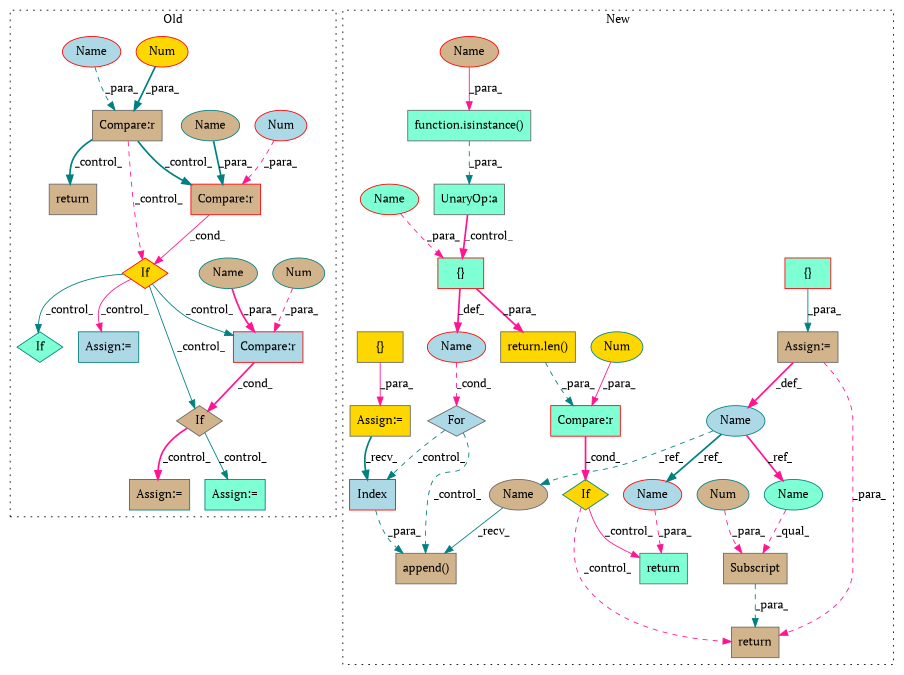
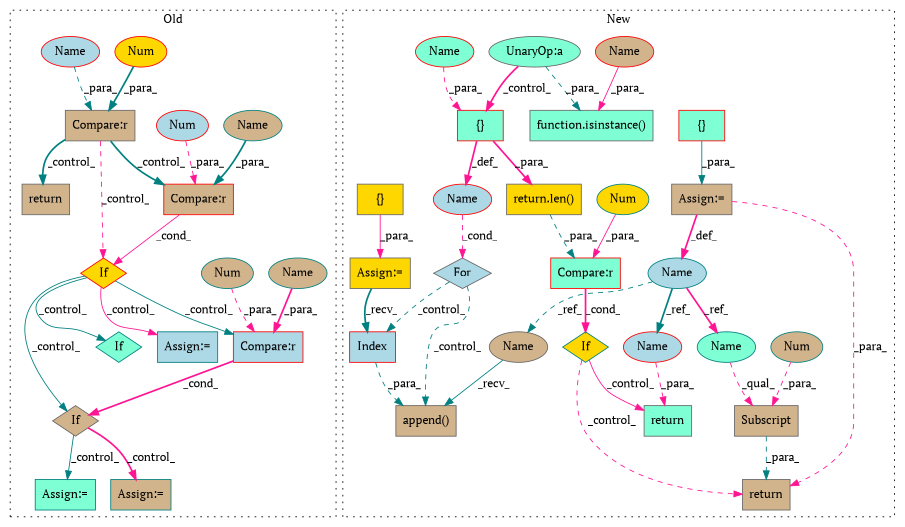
edge "function.isinstance()" -> "UnaryOp:a": reversed
node "UnaryOp:a": shape box -> ellipse
